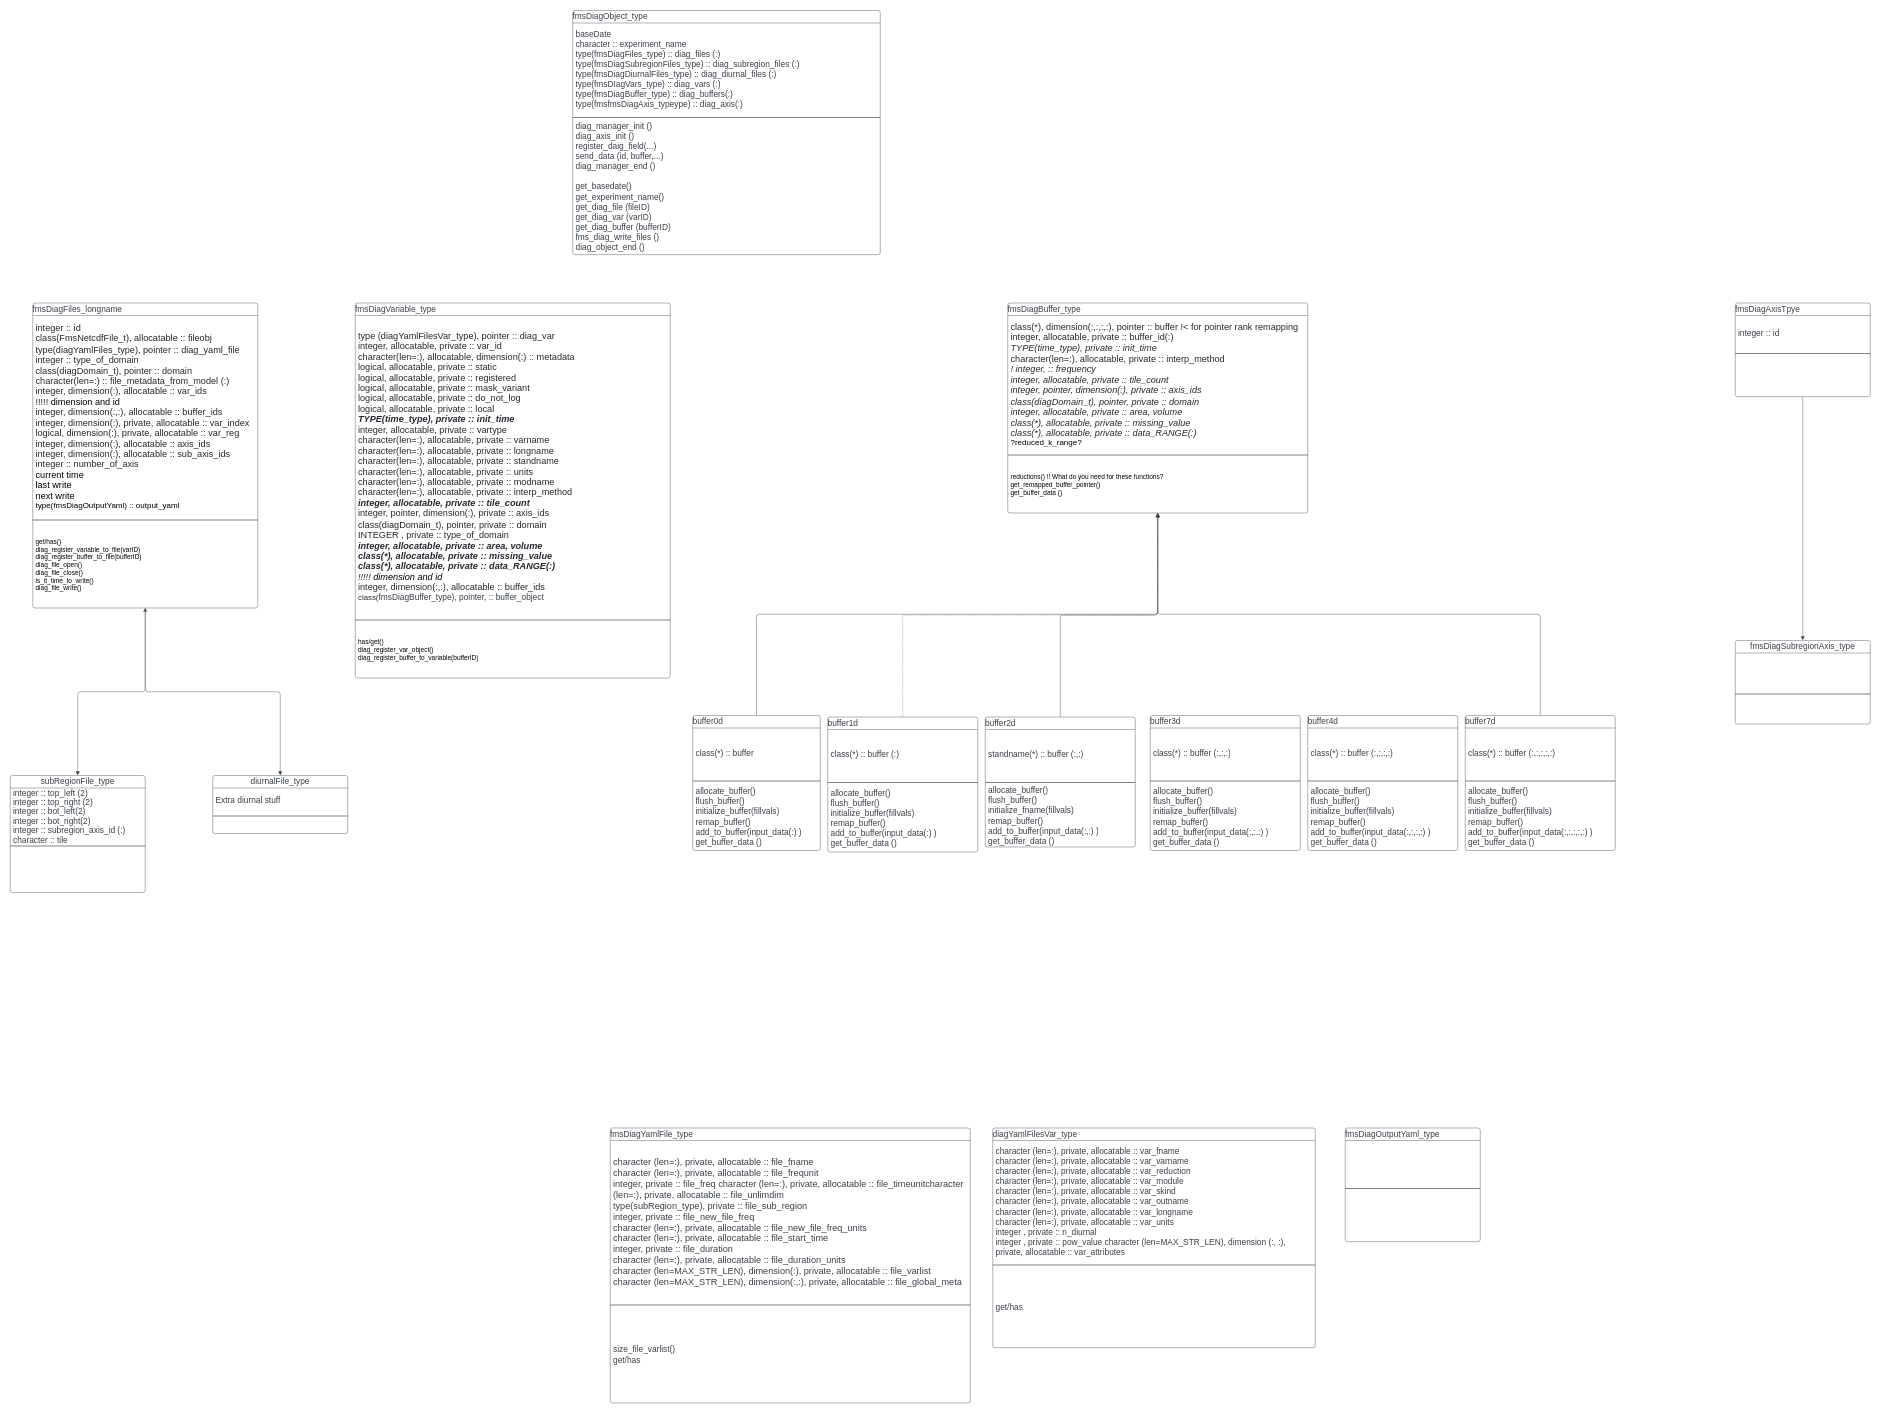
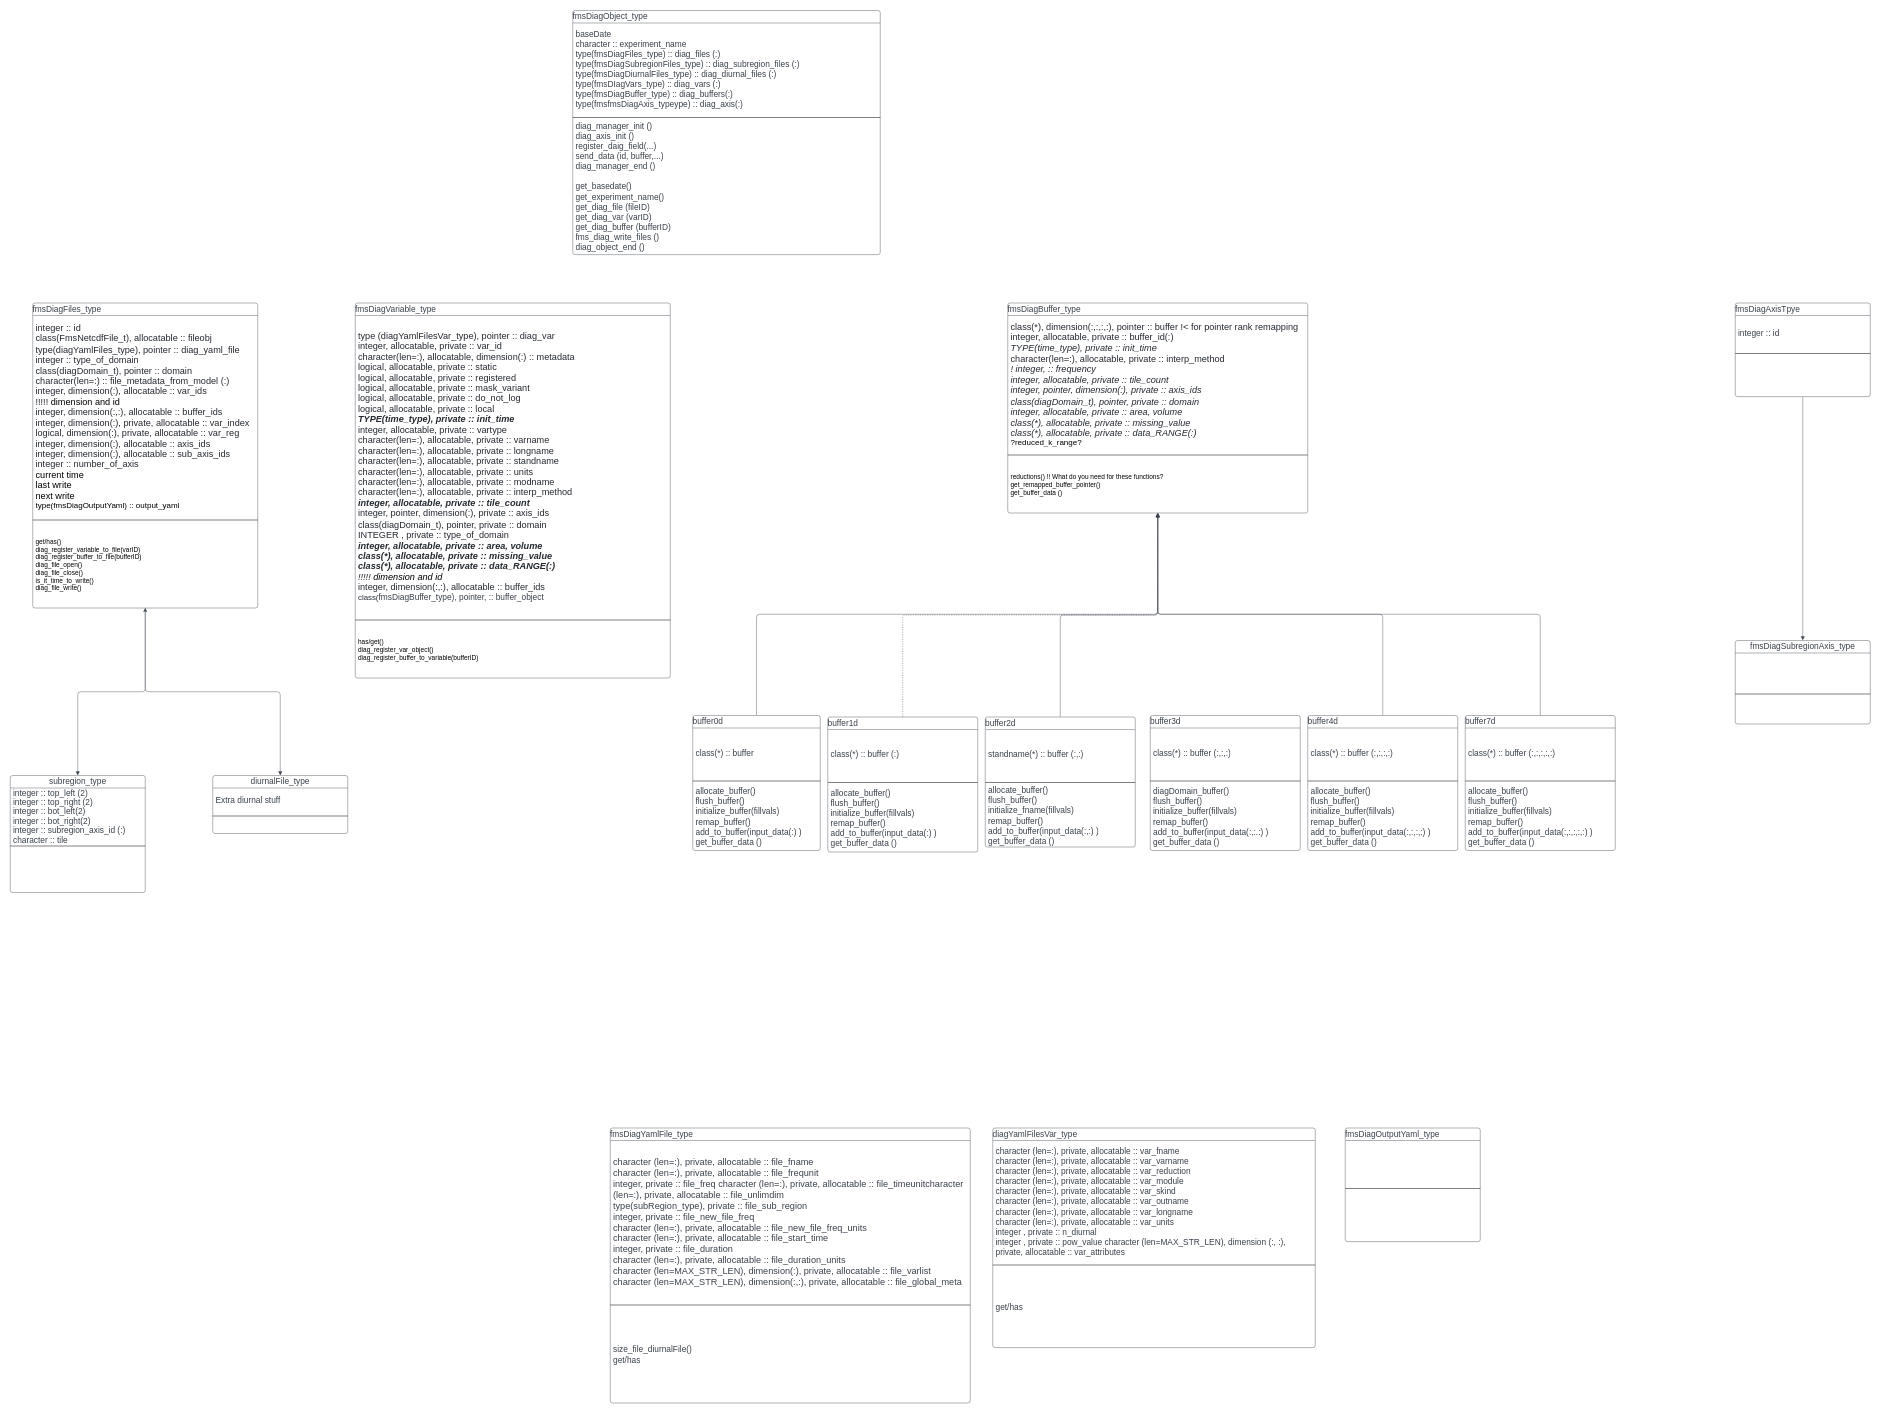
node "fmsDiagFiles_longname": label "fmsDiagFiles_longname" -> "fmsDiagFiles_type"
edge "buffer4d" -> "fmsDiagBuffer_type": added
node "subRegionFile_type": label "subRegionFile_type" -> "subregion_type"
node "allocate_buffer() flush_buffer() initialize_buffer(fillvals) remap_buffer() add_to_buffer(input_data(:,:.:) ) get_buffer_data ()": label "allocate_buffer() flush_buffer() initialize_buffer(fillvals) remap_buffer() add_to_buffer(input_data(:,:.:) ) get_buffer_data ()" -> "diagDomain_buffer() flush_buffer() initialize_buffer(fillvals) remap_buffer() add_to_buffer(input_data(:,:.:) ) get_buffer_data ()"
node "size_file_varlist() get/has": label "size_file_varlist() get/has" -> "size_file_diurnalFile() get/has"
